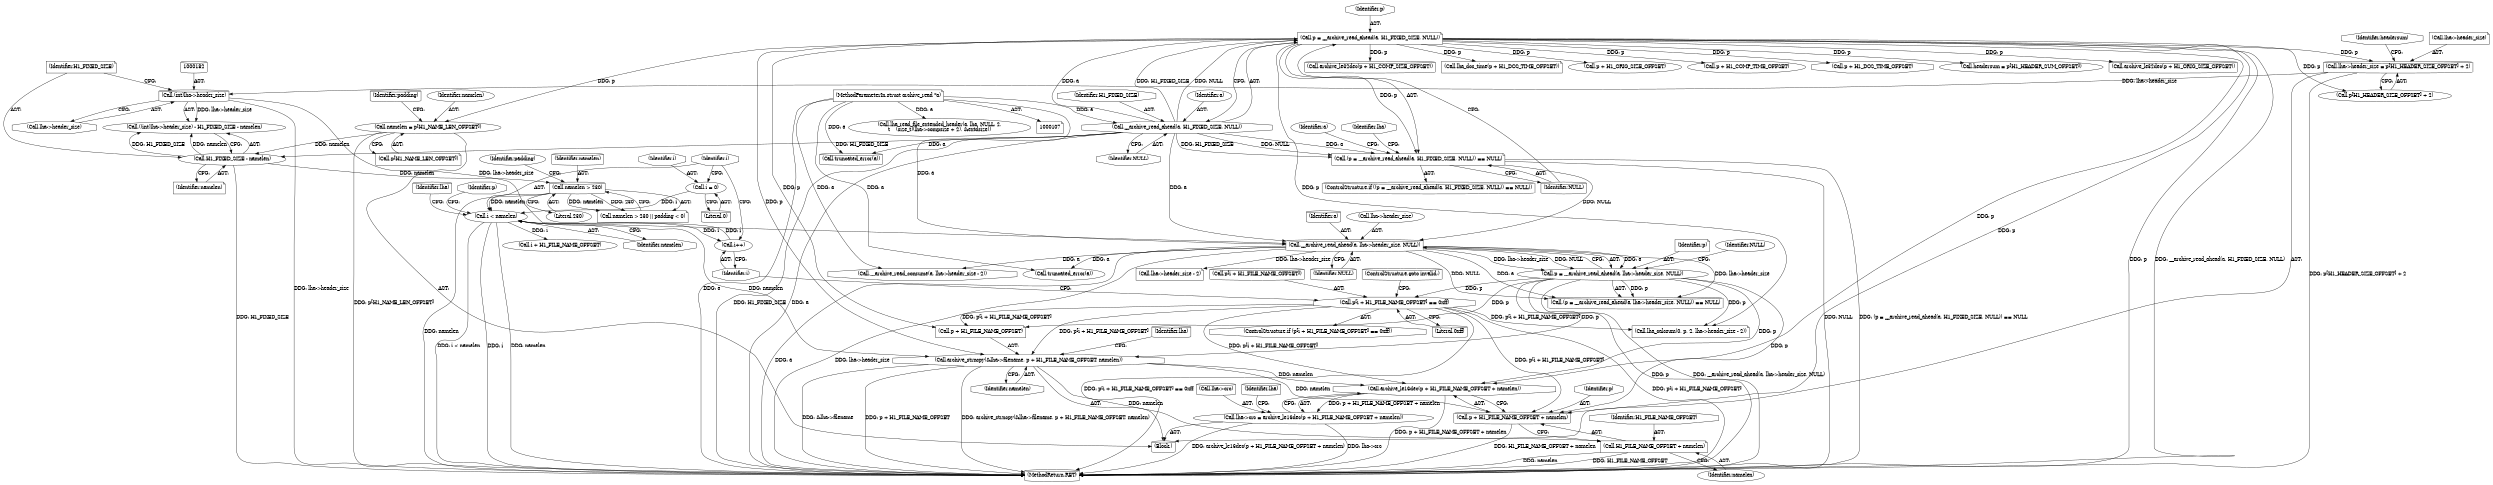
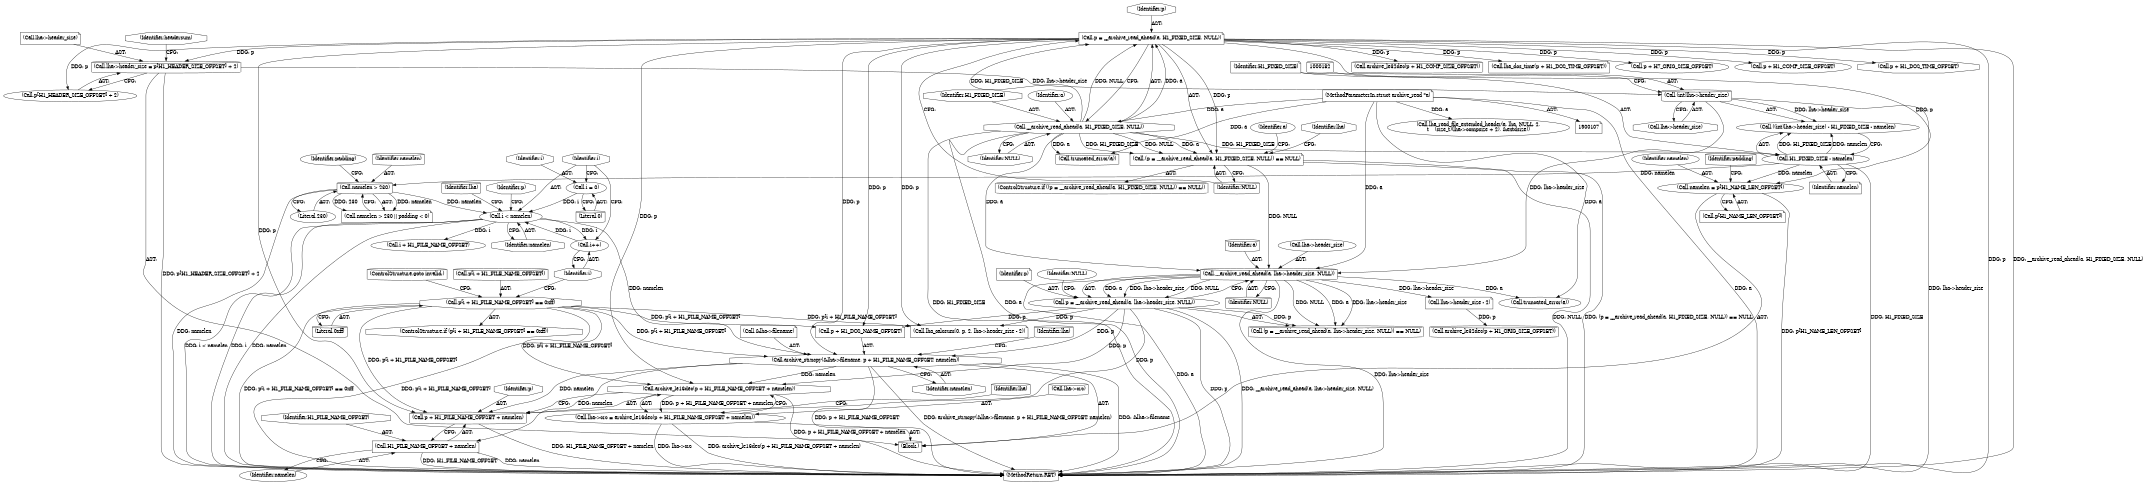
edge "(Call,p = __archive_read_ahead(a, H1_FIXED_SIZE, NULL))" -> "(Call,archive_le32dec(p + H1_ORIG_SIZE_OFFSET))": now "(Call,lha->header_size - 2)" -> "(Call,archive_le32dec(p + H1_ORIG_SIZE_OFFSET))"
node "(Call,p + H1_ORIG_SIZE_OFFSET)": label "(Call,p + H1_ORIG_SIZE_OFFSET)" -> "(Call,p + H7_ORIG_SIZE_OFFSET)"
node "(Call,p + H1_COMP_TIME_OFFSET)": label "(Call,p + H1_COMP_TIME_OFFSET)" -> "(Call,p + H1_COMP_SIZE_OFFSET)"
node "(Call,headersum = p[H1_HEADER_SUM_OFFSET])": removed
node "1000107": label "1000107" -> "1900107"
edge "(Call,namelen = p[H1_NAME_LEN_OFFSET])" -> "(Call,H1_FIXED_SIZE - namelen)": reversed
node "(Call,__archive_read_consume(a, lha->header_size - 2))": removed
edge "(Call,p = __archive_read_ahead(a, lha->header_size, NULL))" -> "(Call,p[i + H1_FILE_NAME_OFFSET] == 0xff)": removed, label "DDG: p"
node "(Call,&lha->filename)": added
node "(Call,p + H1_FILE_NAME_OFFSET)": label "(Call,p + H1_FILE_NAME_OFFSET)" -> "(Call,p + H1_DOS_NAME_OFFSET)"
